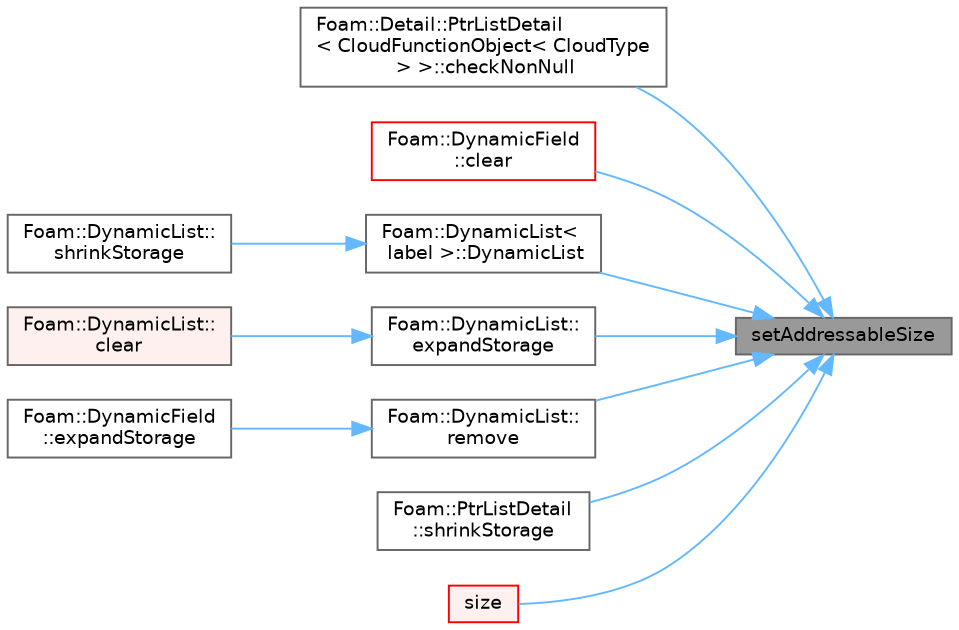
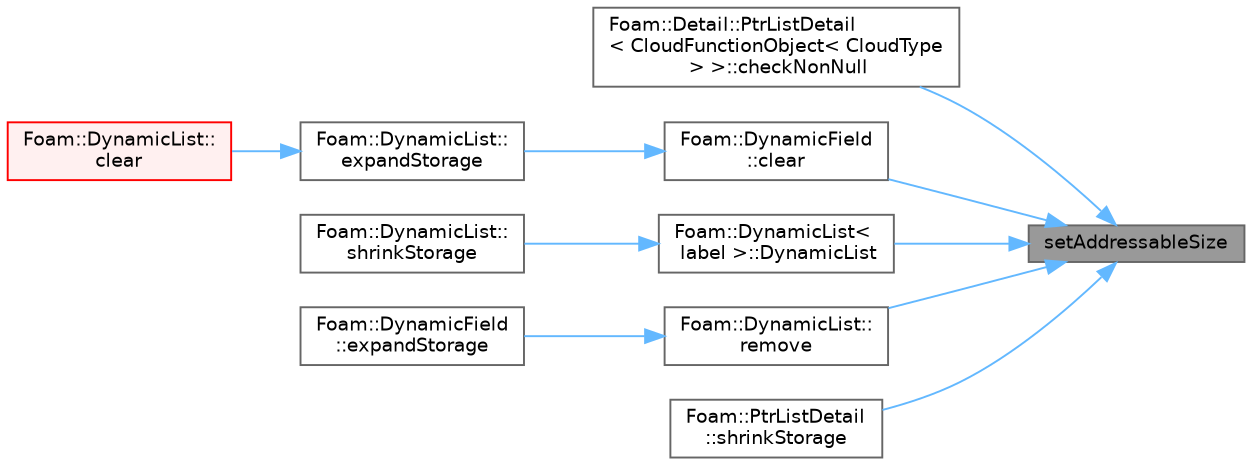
node "Foam::DynamicField ::clear": color red -> grey40
node "Foam::DynamicList:: clear": color grey40 -> red
edge "Foam::DynamicList:: expandStorage" -> "setAddressableSize": now "Foam::DynamicList:: expandStorage" -> "Foam::DynamicField ::clear"
node "size": removed
